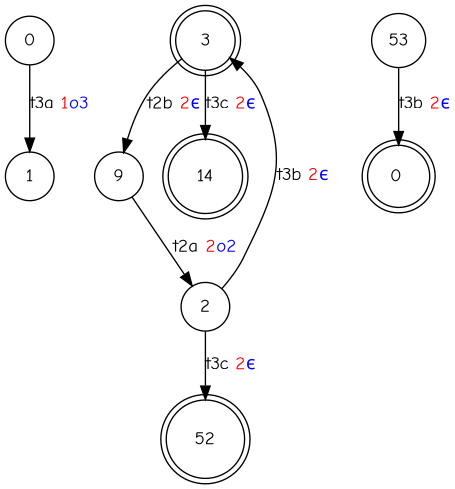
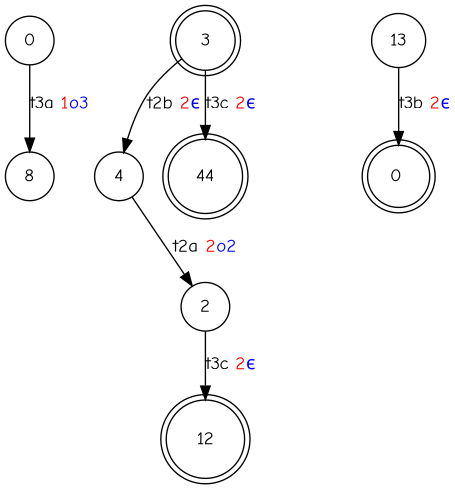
node "53": label "53" -> "13"
node "1": label "1" -> "8"
node "9": label "9" -> "4"
node "14": label "14" -> "44"
edge "2" -> "3": removed, label "t3b 2 ϵ"
node "52": label "52" -> "12"
